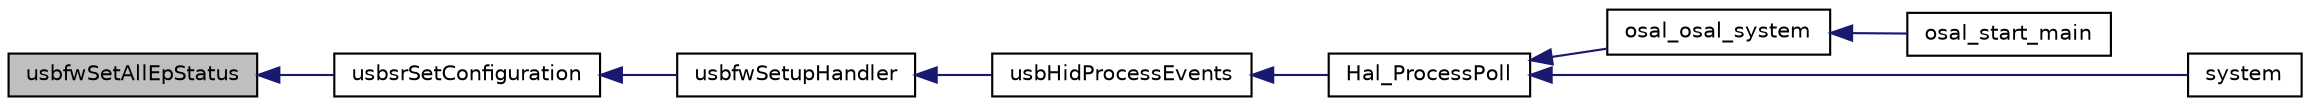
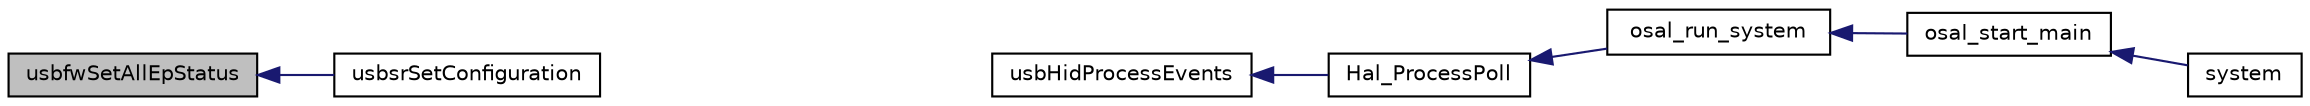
node "osal_osal_system": label "osal_osal_system" -> "osal_run_system"
node "usbfwSetupHandler": removed
edge "system" -> "Hal_ProcessPoll": now "system" -> "osal_start_main"
